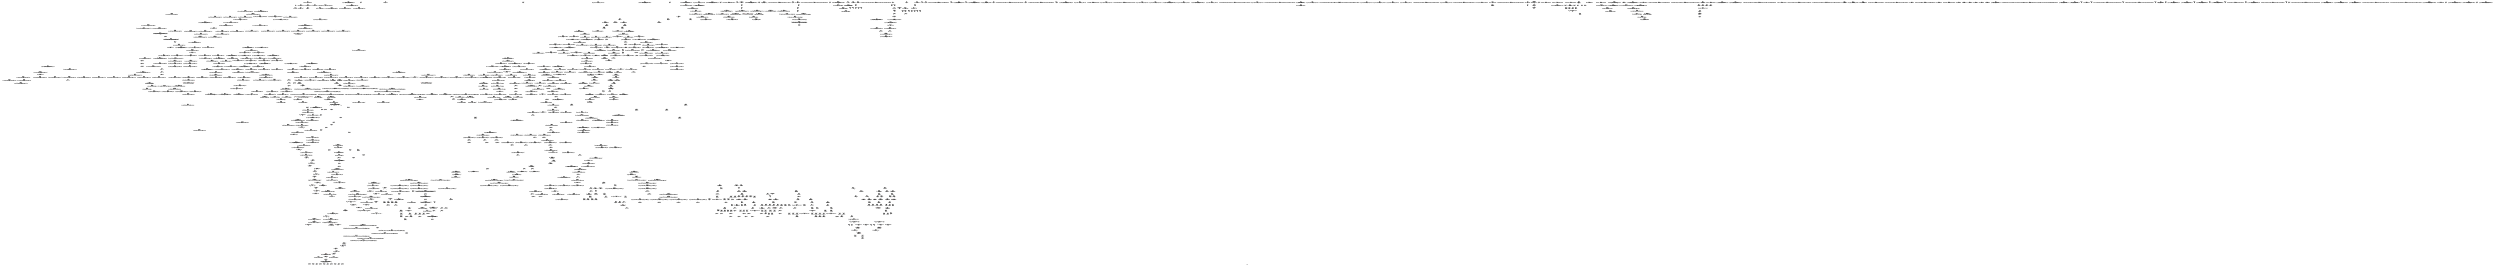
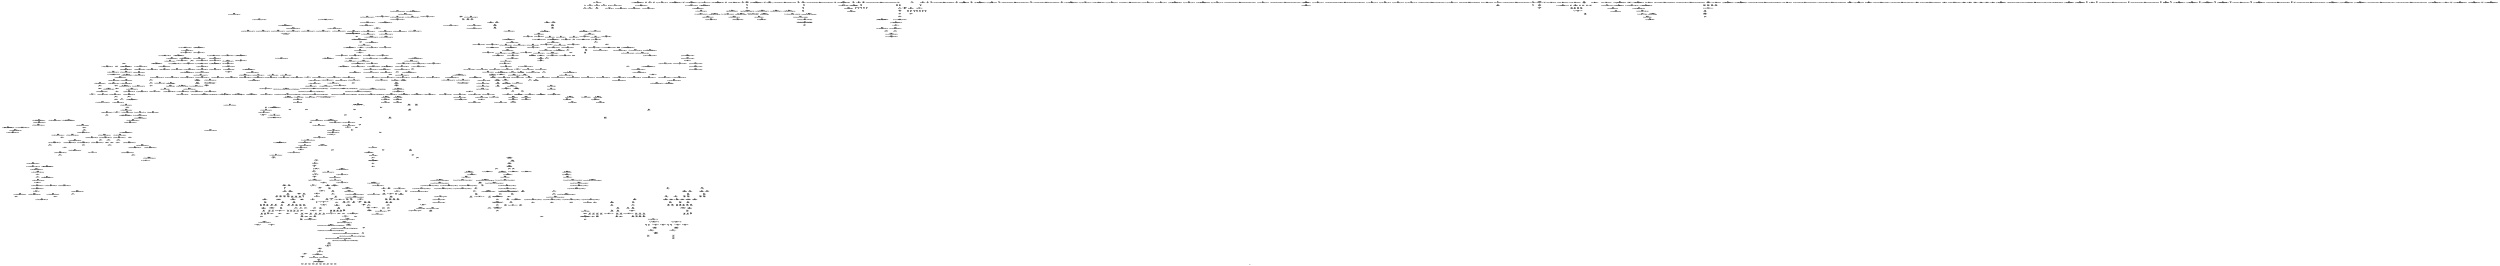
node "NodeID: 1920": added
